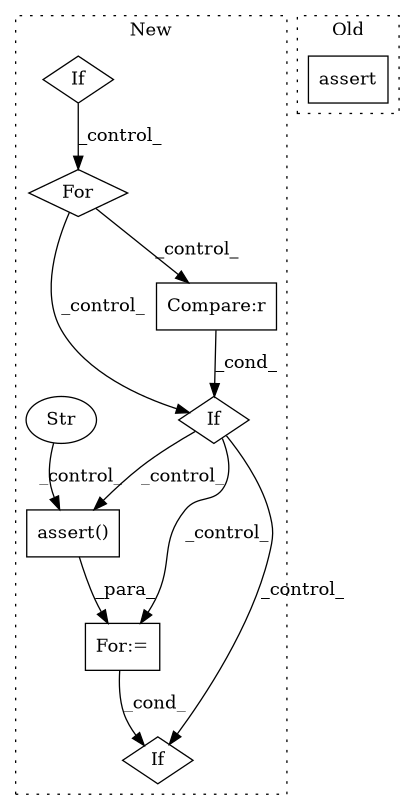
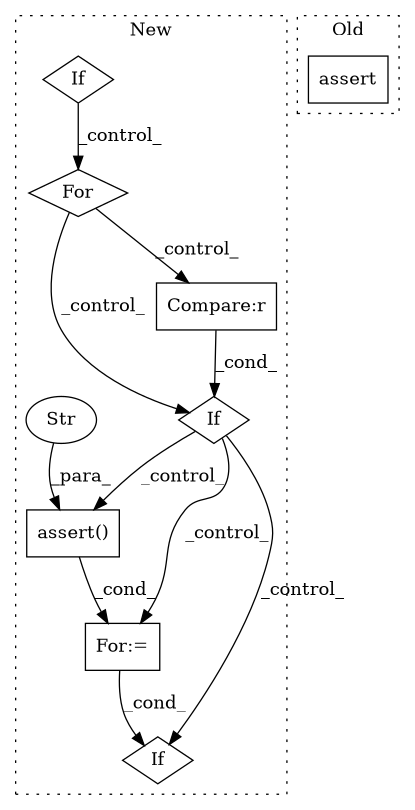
edge "Str" -> "assert()": label "_control_" -> "_para_"
edge "assert()" -> "For:=": label "_para_" -> "_cond_"
